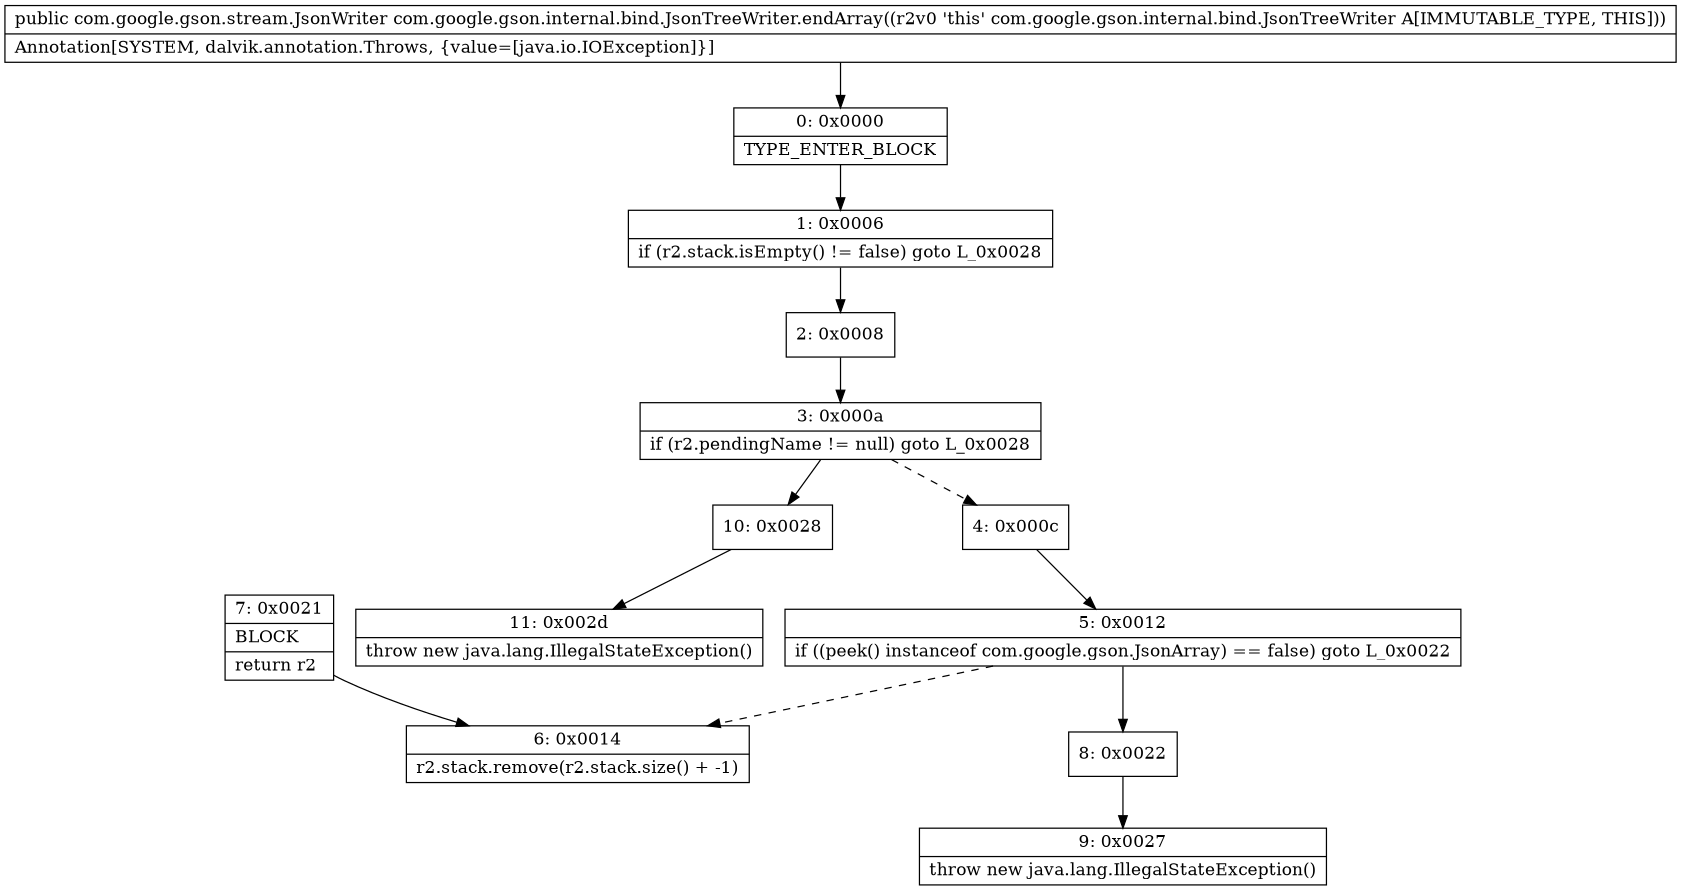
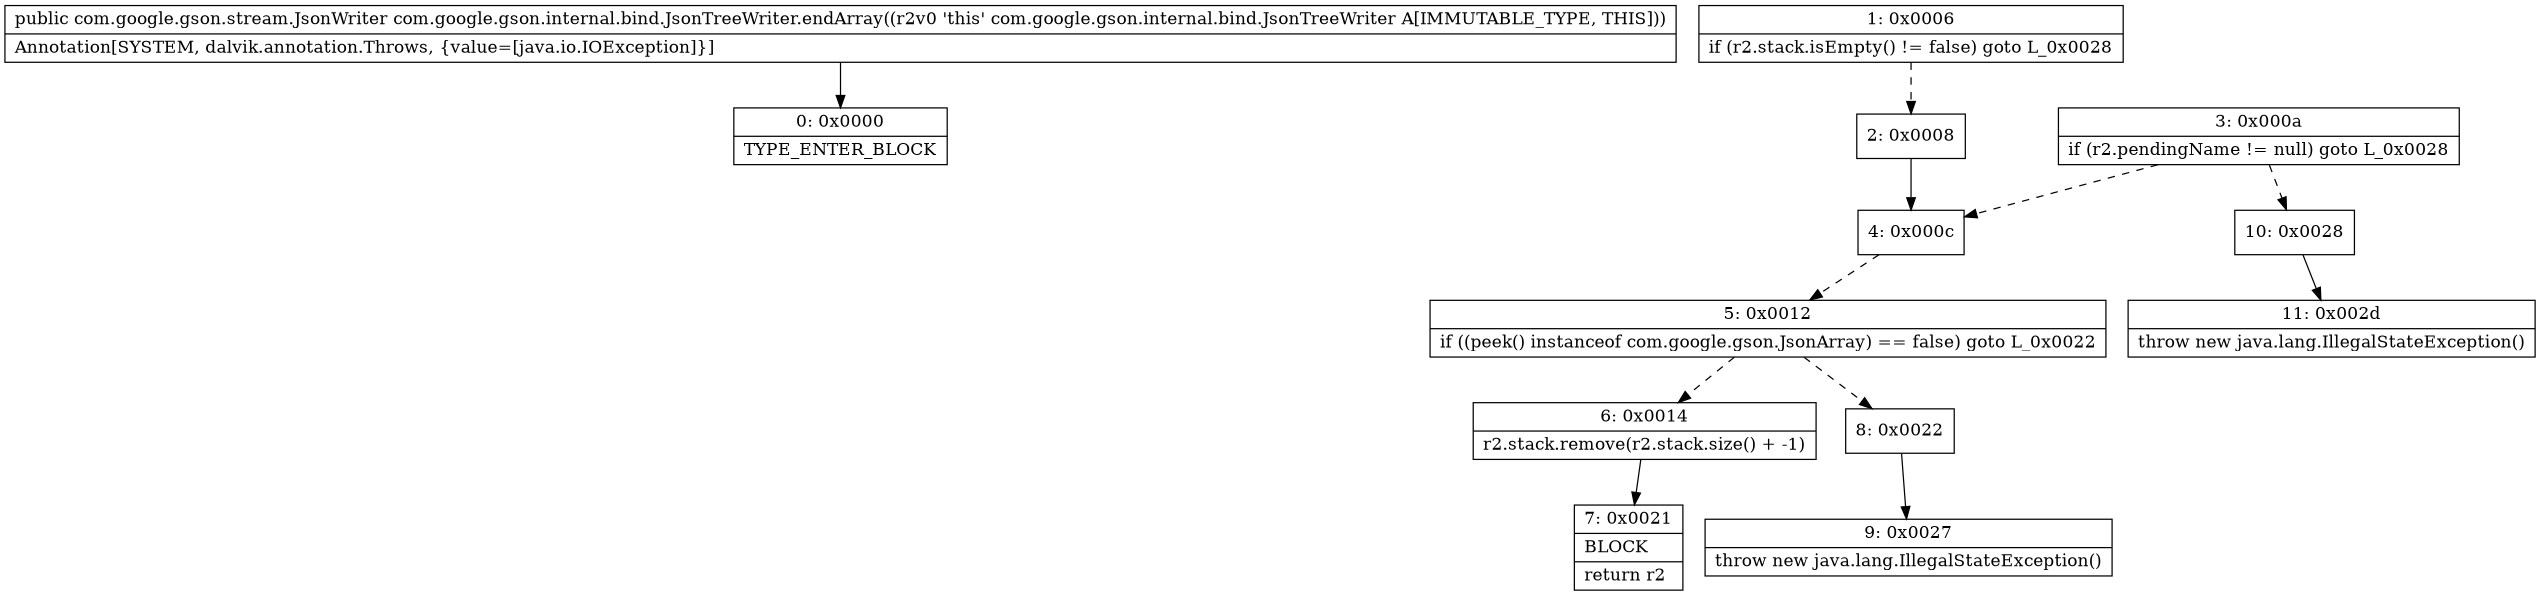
edge "0: 0x0000" -> "1: 0x0006": removed
edge "1: 0x0006" -> "2: 0x0008": style solid -> dashed
edge "2: 0x0008" -> "3: 0x000a": now "2: 0x0008" -> "4: 0x000c"
edge "3: 0x000a" -> "10: 0x0028": style solid -> dashed
edge "4: 0x000c" -> "5: 0x0012": style solid -> dashed
edge "5: 0x0012" -> "8: 0x0022": style solid -> dashed
edge "7: 0x0021" -> "6: 0x0014": reversed
